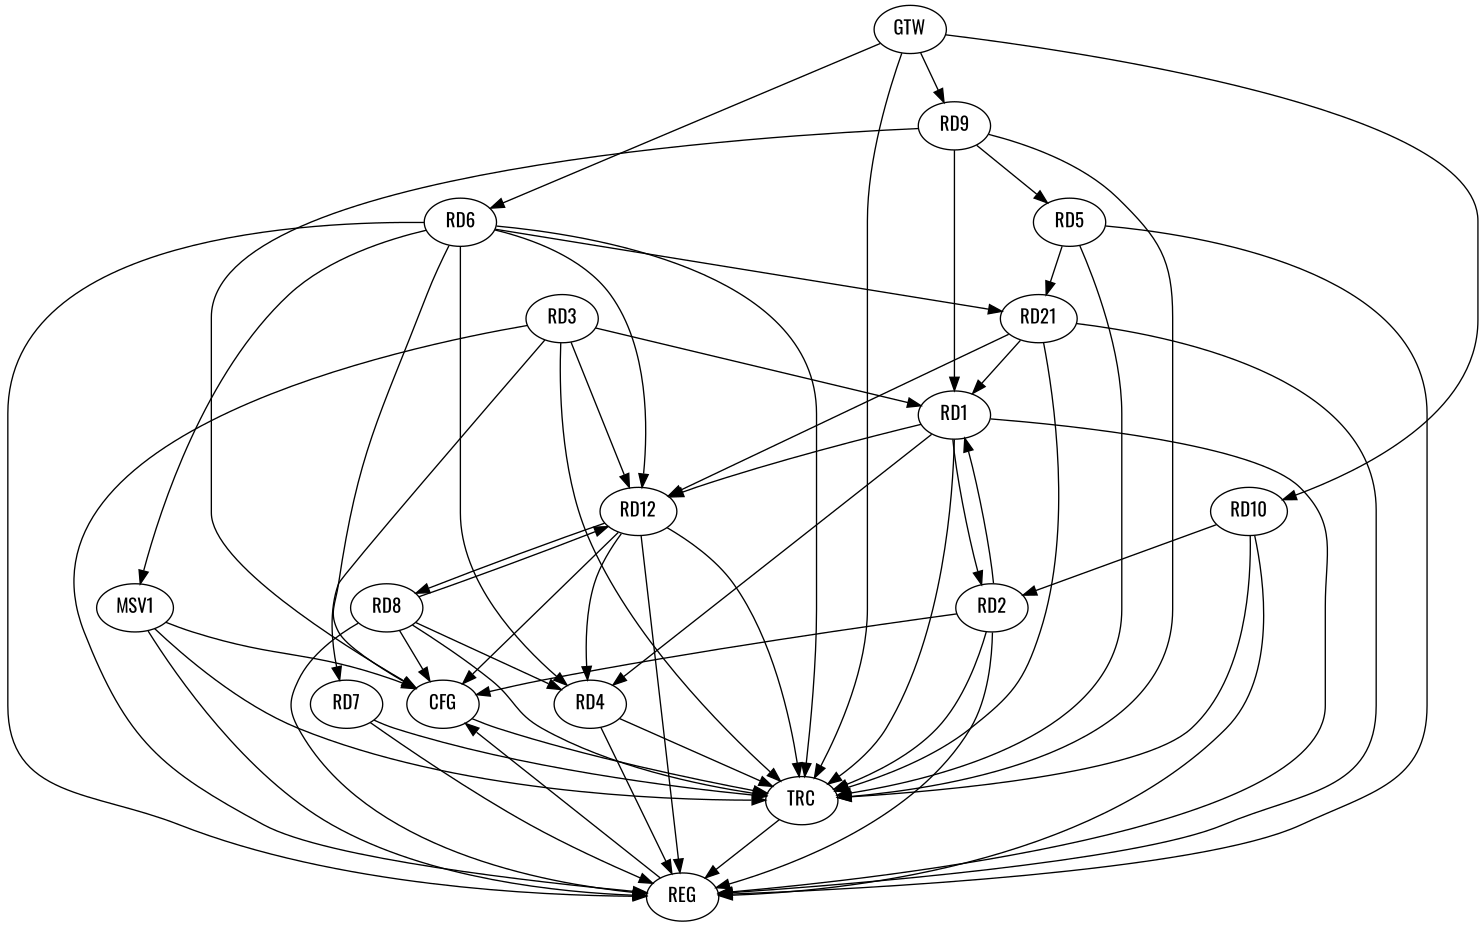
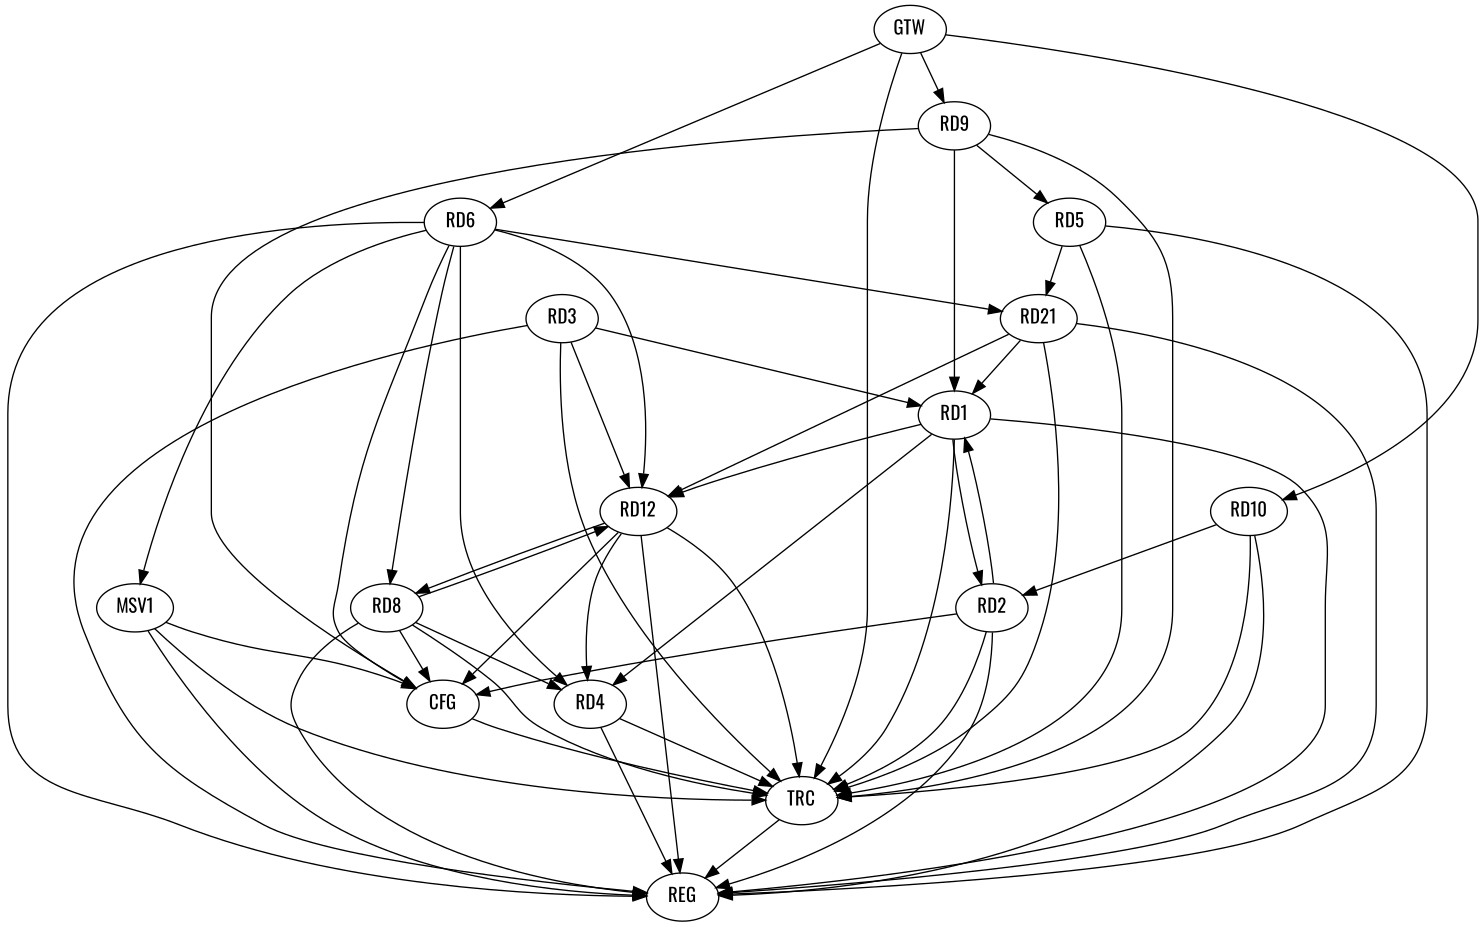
edge "RD6" -> "TRC": now "RD6" -> "RD8"
node "RD7": removed
edge "REG" -> "CFG": removed
